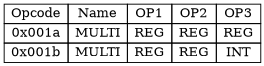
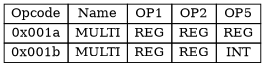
node "Opcode": text "OP3" -> "OP5"
